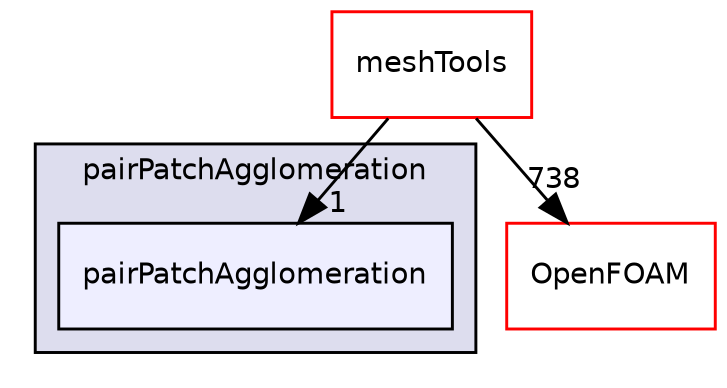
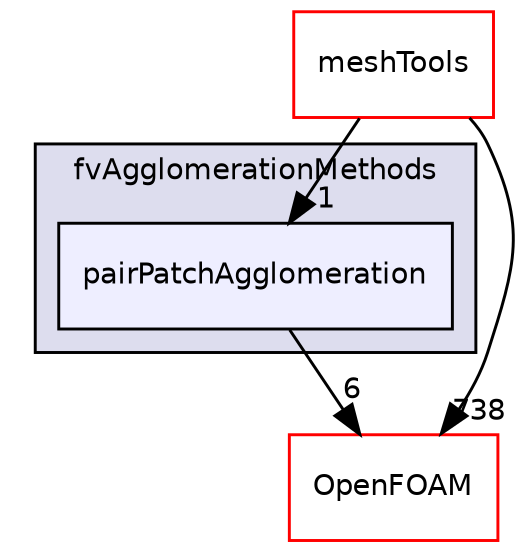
cluster "pairPatchAgglomeration": label "pairPatchAgglomeration" -> "fvAgglomerationMethods"
edge "pairPatchAgglomeration" -> "OpenFOAM": added
